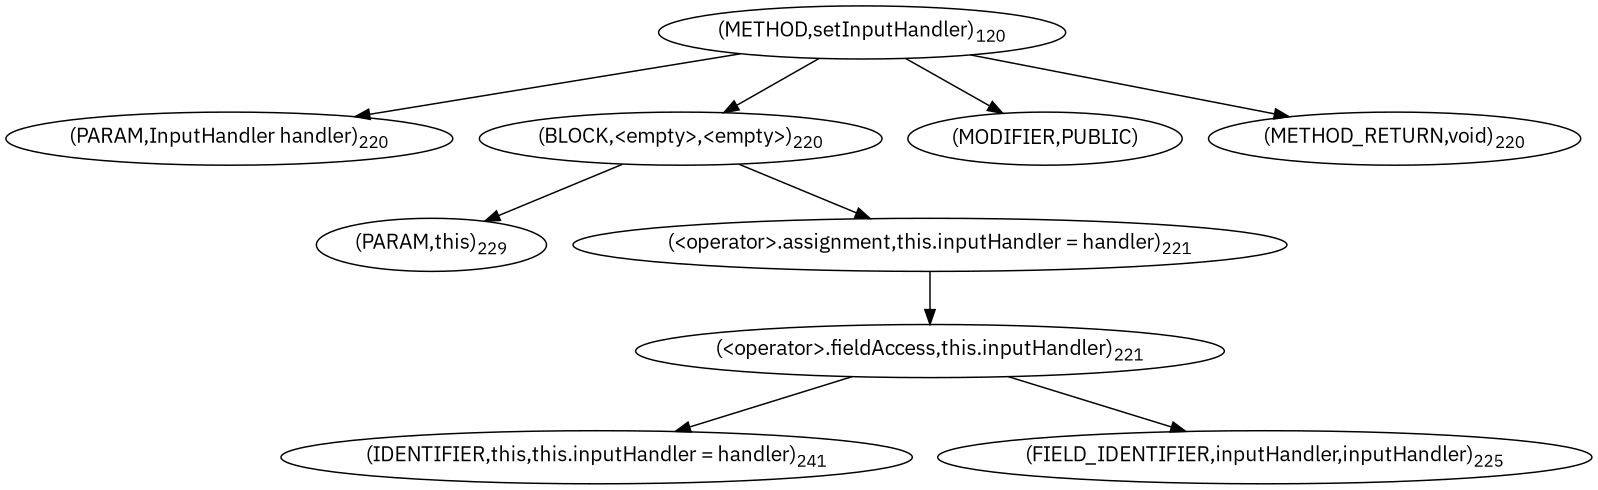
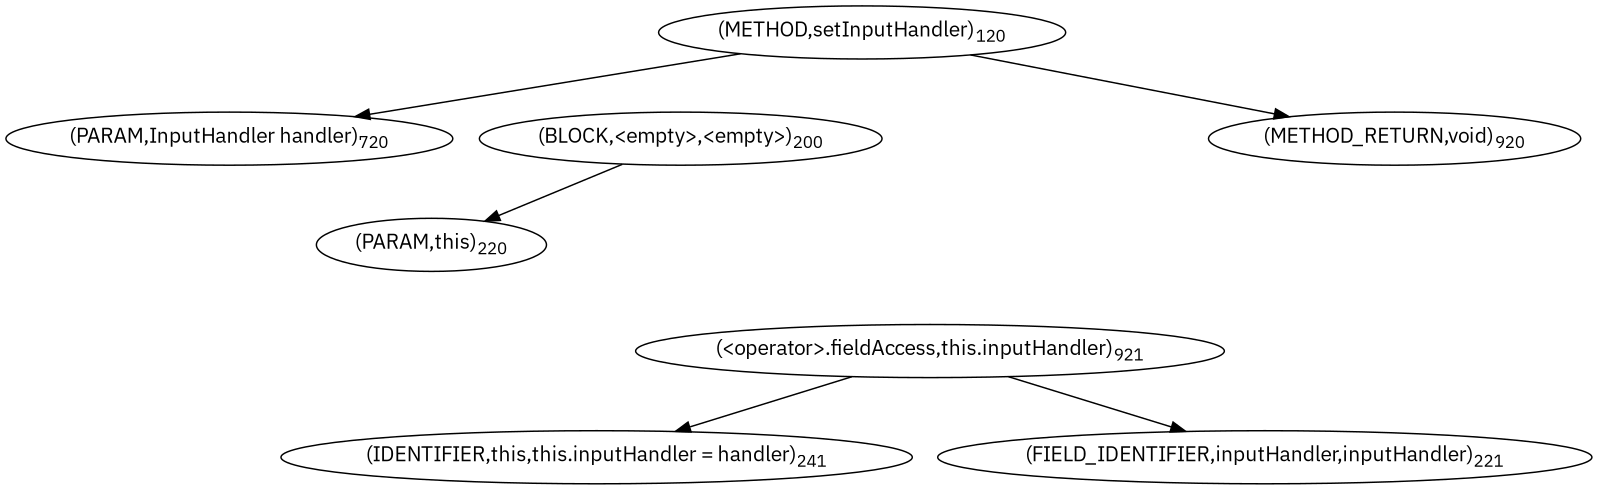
edge "(METHOD,setInputHandler)" -> "(BLOCK,<empty>,<empty>)": removed
node "(PARAM,InputHandler handler)": text "220" -> "720"
node "(BLOCK,<empty>,<empty>)": text "220" -> "200"
node "(METHOD_RETURN,void)": text "220" -> "920"
node "(MODIFIER,PUBLIC)": removed
node "(PARAM,this)": text "229" -> "220"
node "(<operator>.assignment,this.inputHandler = handler)": removed
node "(<operator>.fieldAccess,this.inputHandler)": text "221" -> "921"
node "(FIELD_IDENTIFIER,inputHandler,inputHandler)": text "225" -> "221"
